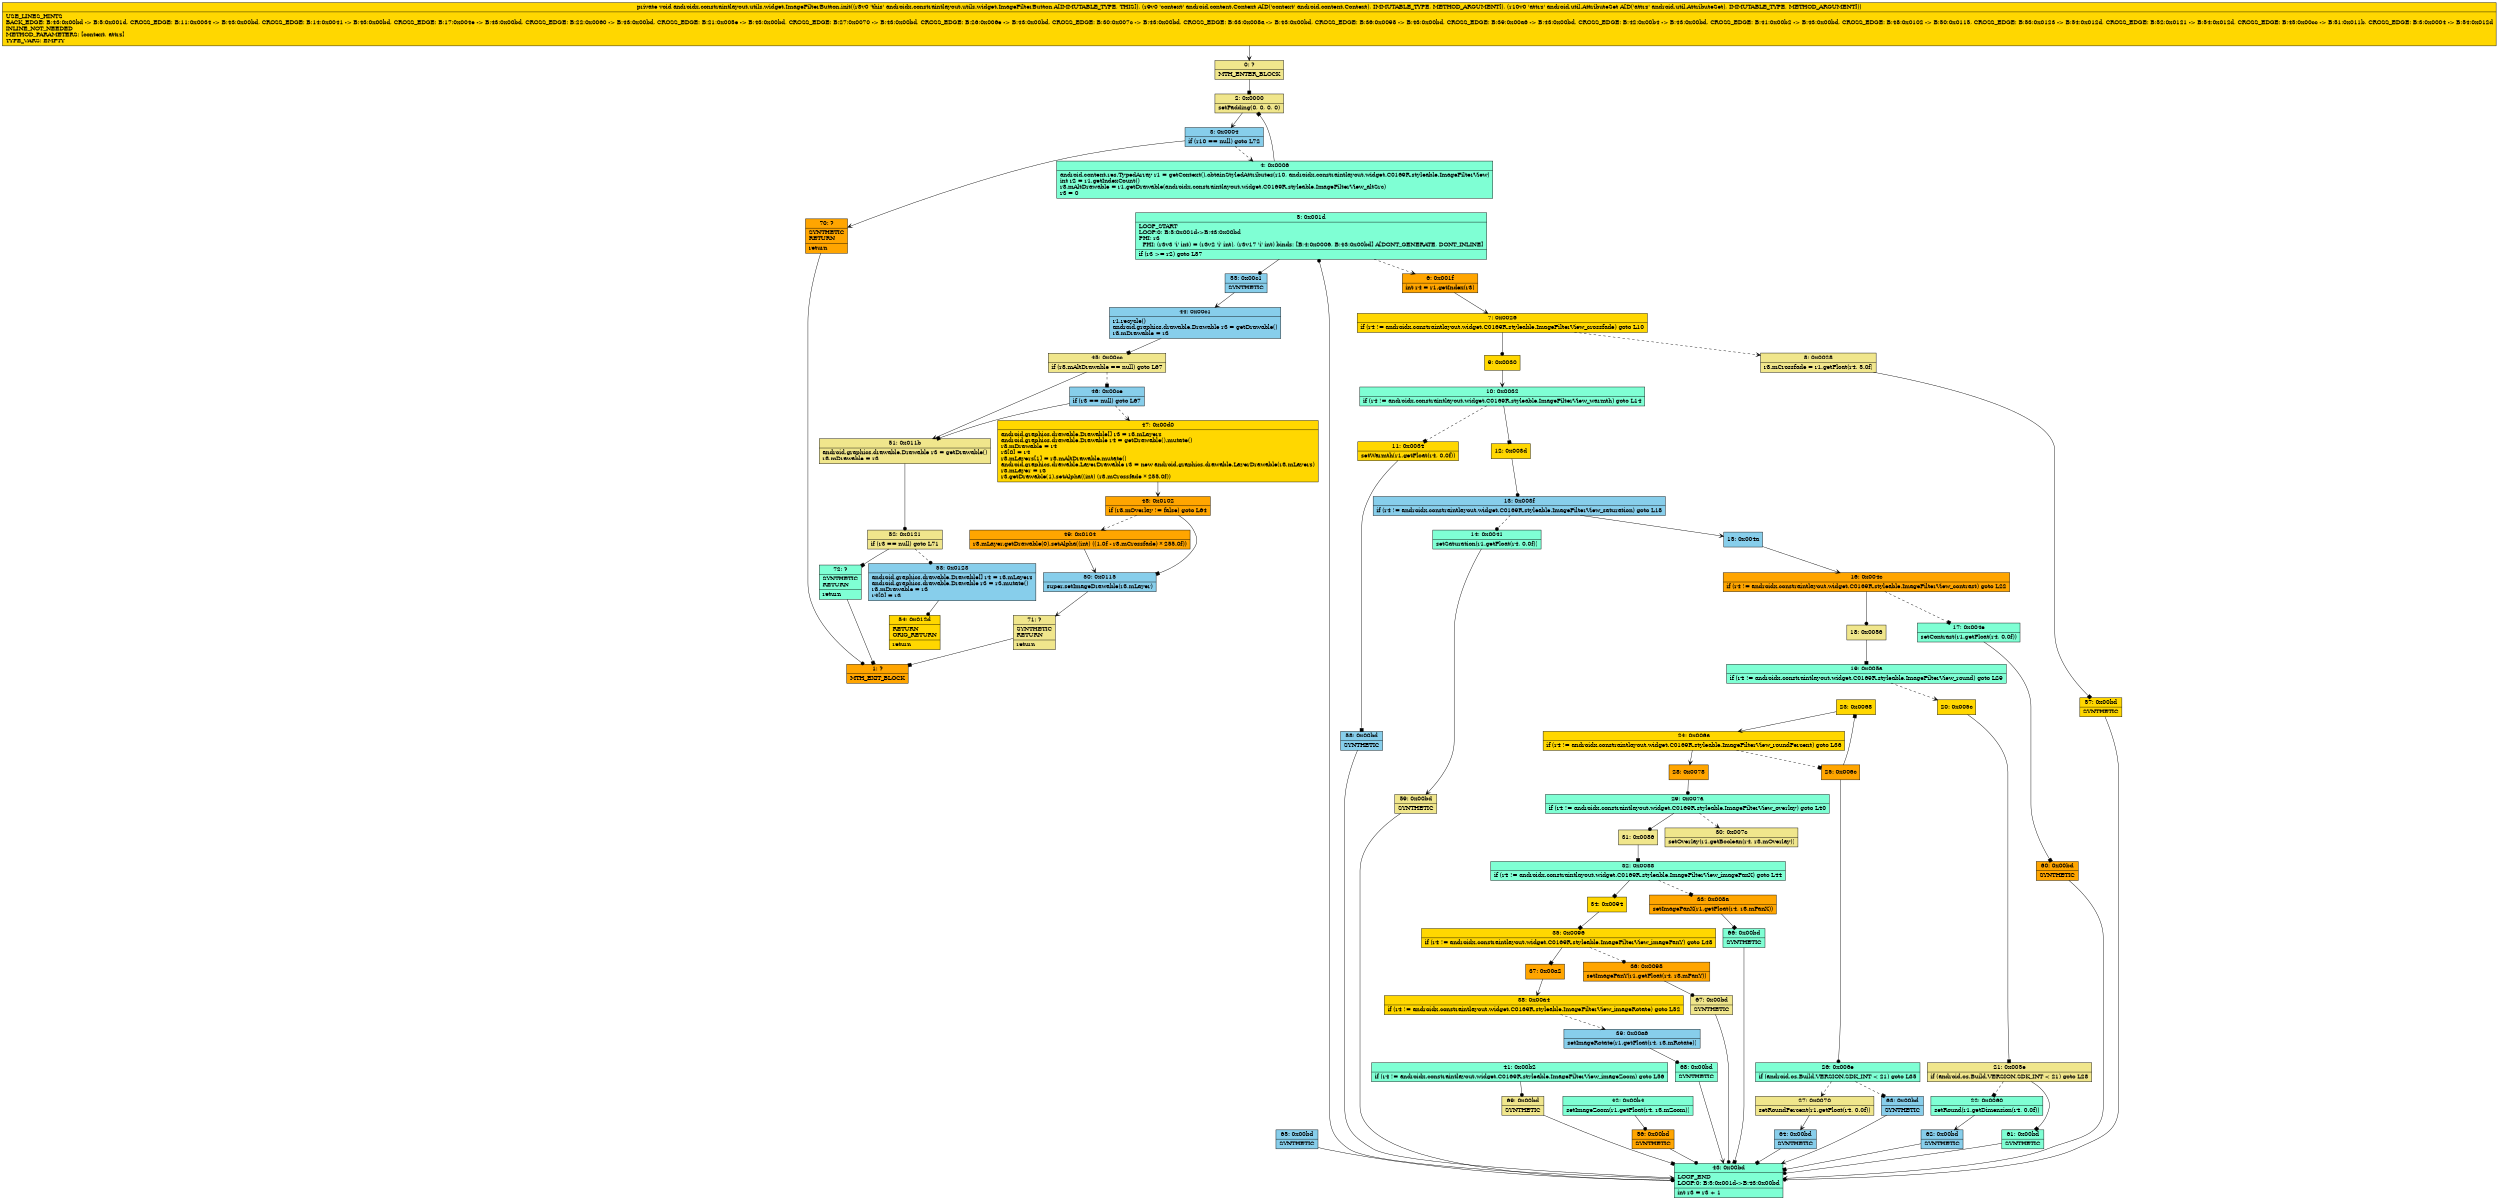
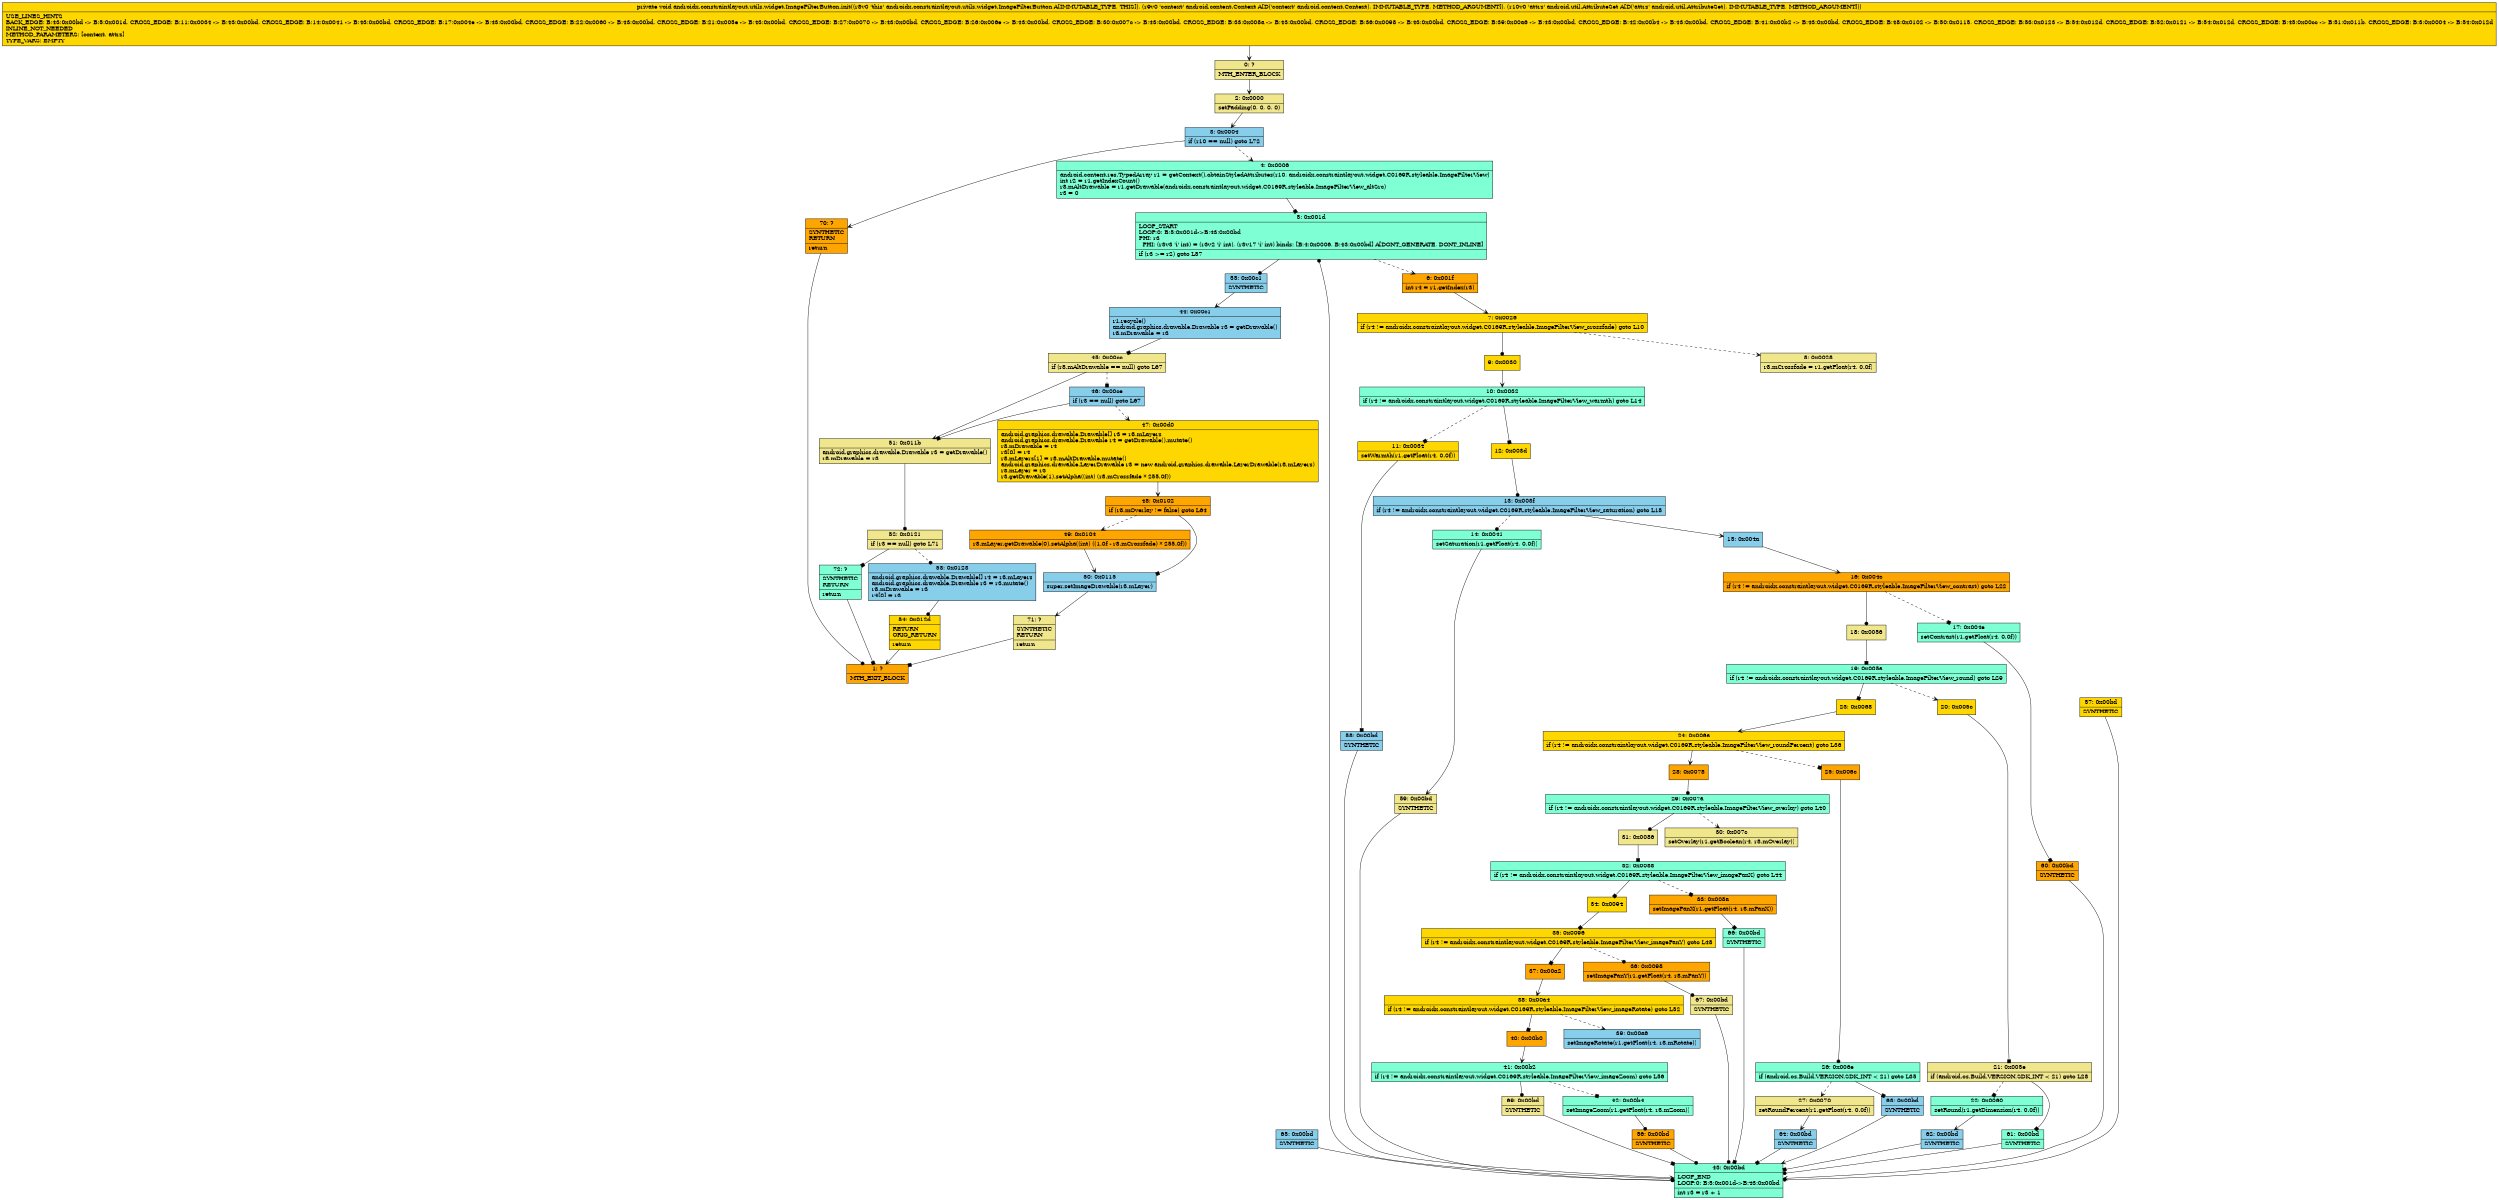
edge "0: ?" -> "2: 0x0000": arrowhead box -> vee
edge "4: 0x0006" -> "2: 0x0000": now "4: 0x0006" -> "5: 0x001d"
node "8: 0x0028": text "r8.mCrossfade = r1.getFloat(r4, 5.0f)" -> "r8.mCrossfade = r1.getFloat(r4, 0.0f)"
edge "8: 0x0028" -> "57: 0x00bd": removed
edge "54: 0x012d" -> "1: ?": added
edge "25: 0x006c" -> "23: 0x0068": now "19: 0x005a" -> "23: 0x0068"
node "40: 0x00b0": added
node "68: 0x00bd": removed
edge "41: 0x00b2" -> "42: 0x00b4": added
edge "26: 0x006e" -> "63: 0x00bd": style dashed -> solid
